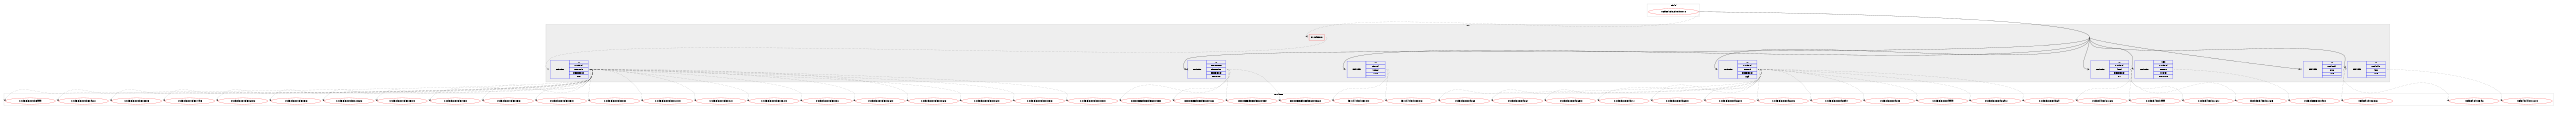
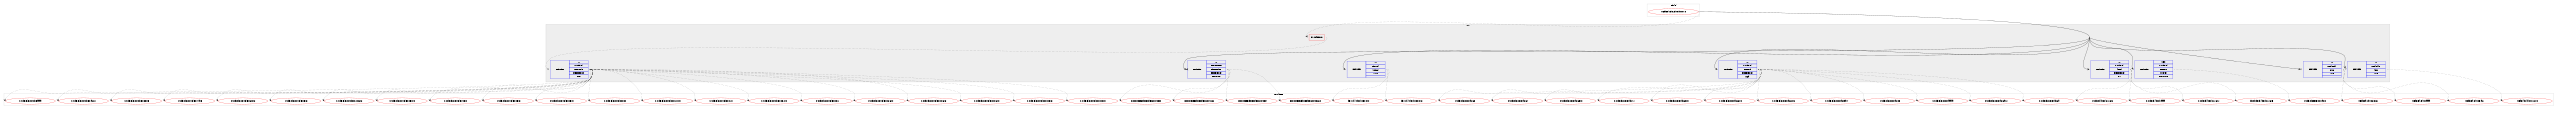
node "media-gfx/gimp-9999": added
